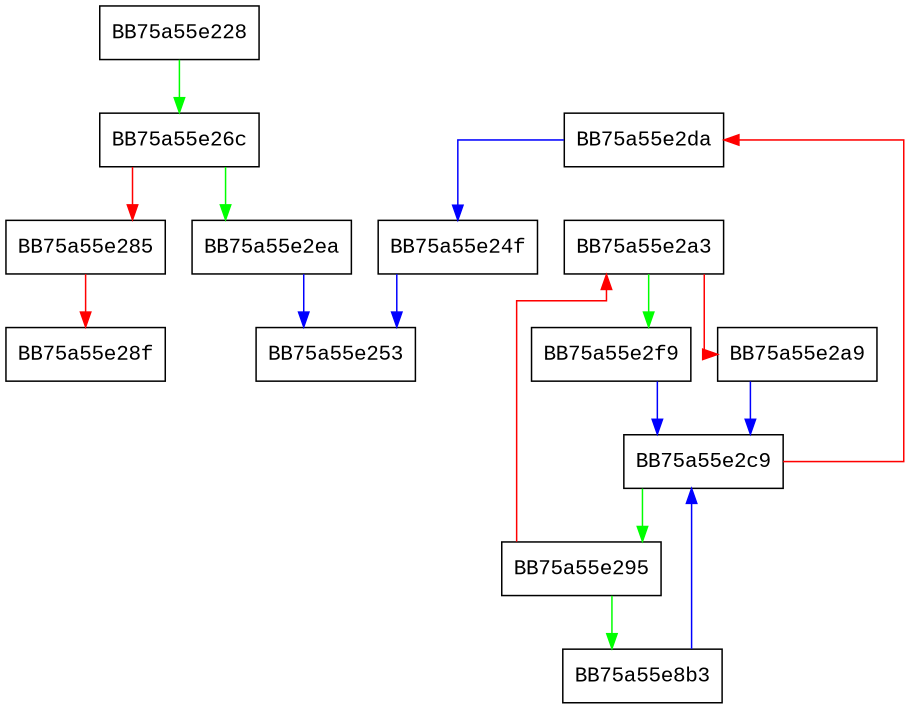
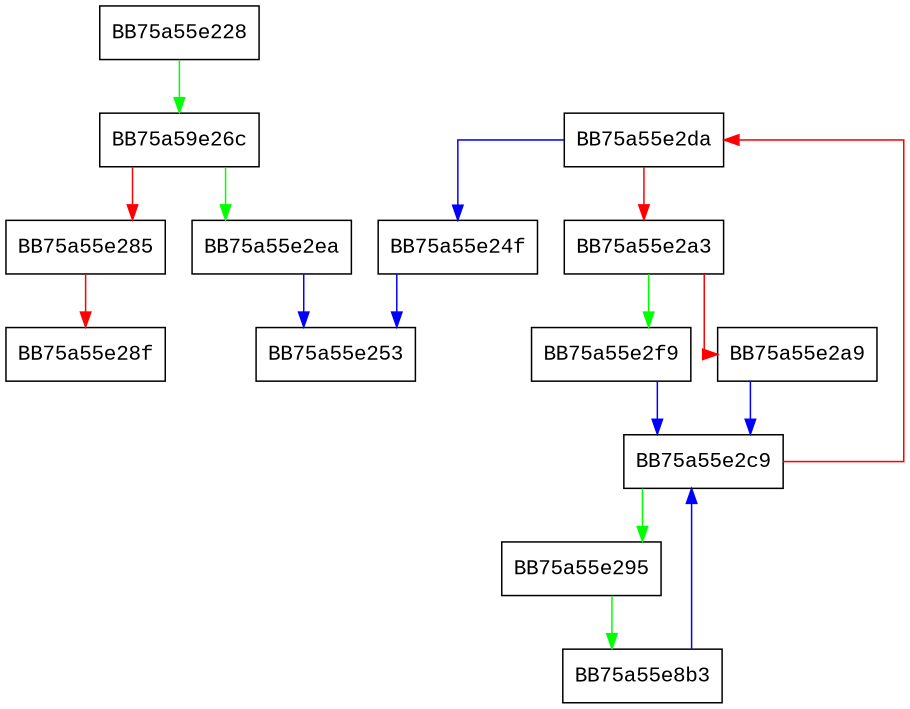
node "BB75a55e26c": label "BB75a55e26c" -> "BB75a59e26c"
edge "BB75a55e295" -> "BB75a55e2a3": now "BB75a55e2da" -> "BB75a55e2a3"
